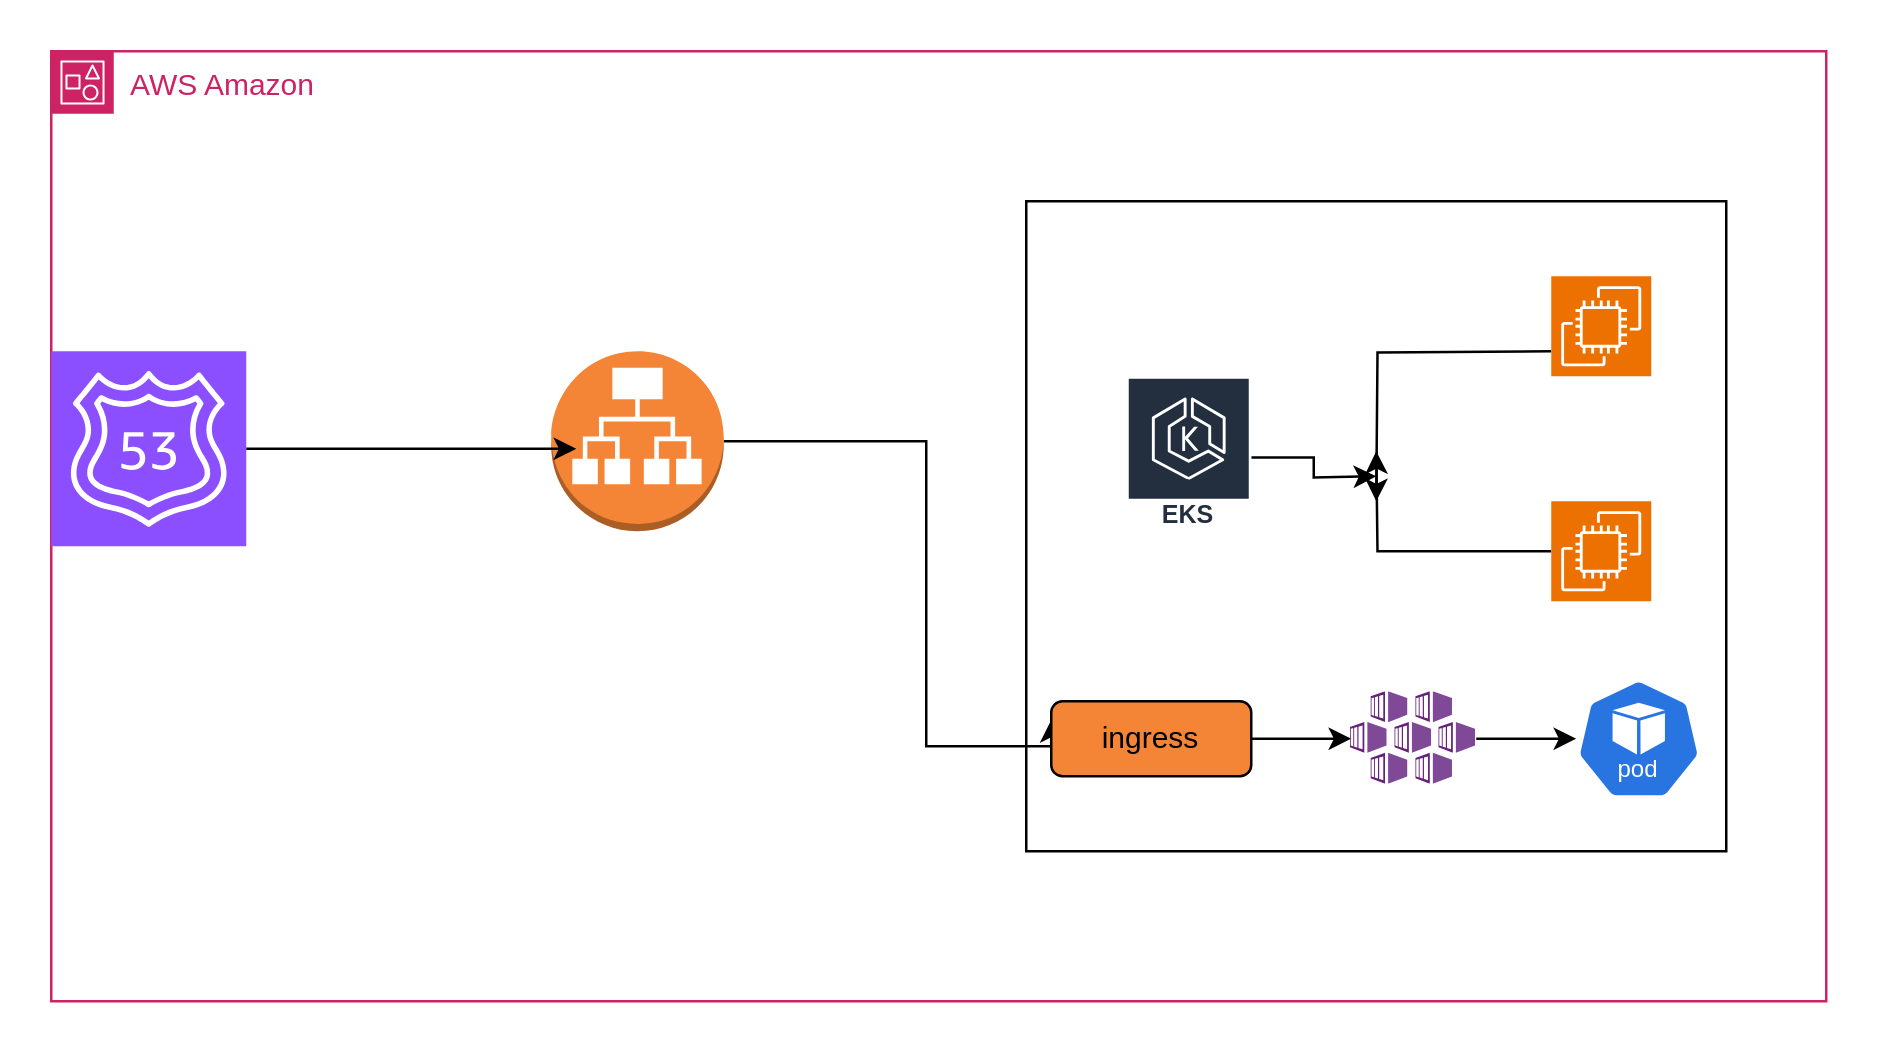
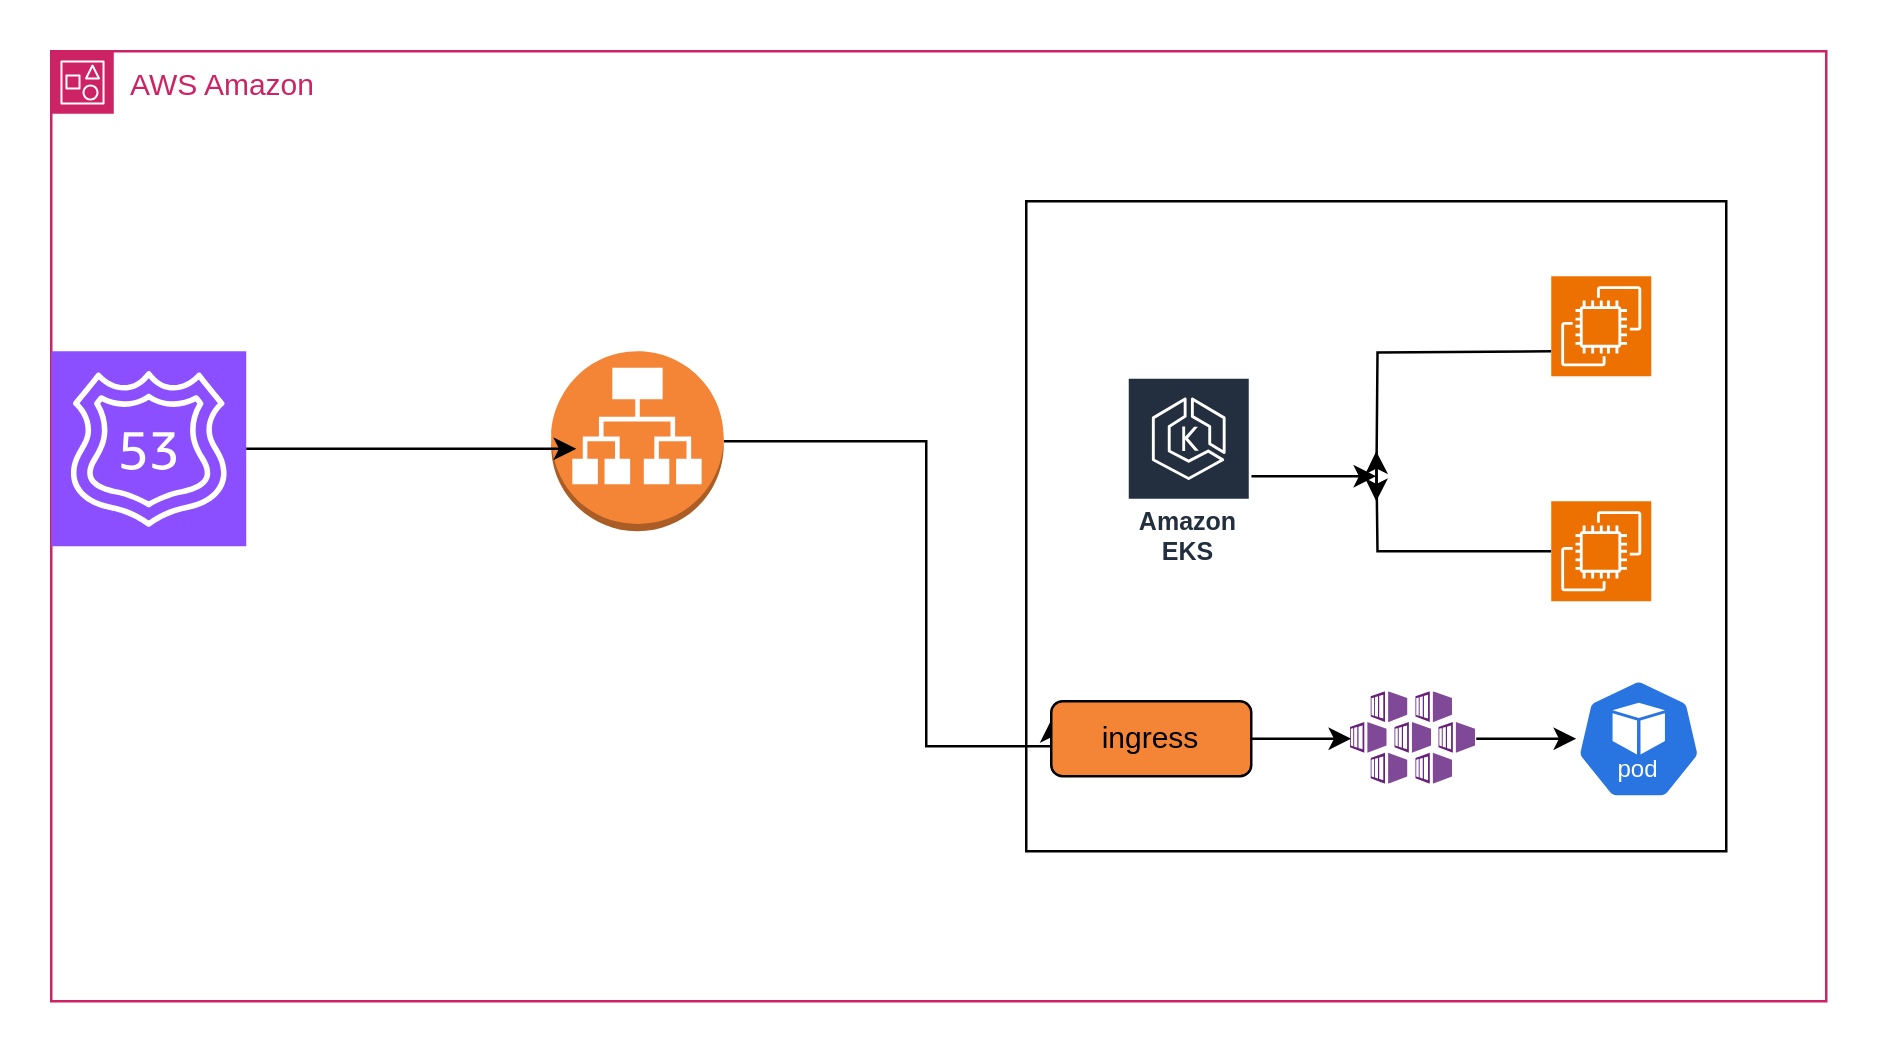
node "Amazon EKS": size 125x163 -> 125x200
